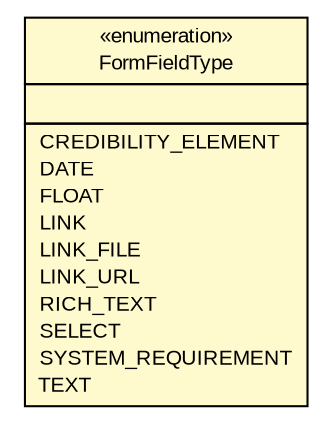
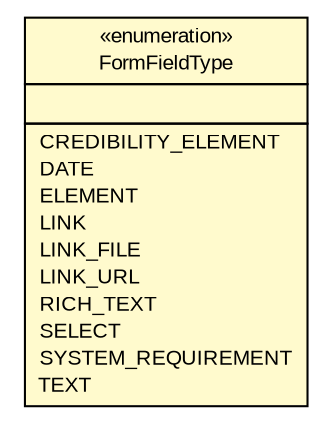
node "FormFieldType": text "FLOAT" -> "ELEMENT"
